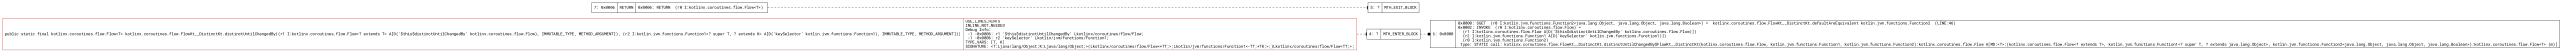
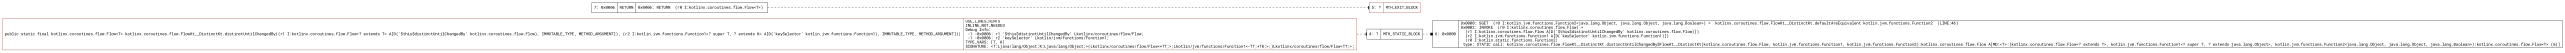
node "5: ?": color black -> brown
node "4: ?": text "MTH_ENTER_BLOCK" -> "MTH_STATIC_BLOCK"
node "6: 0x0000": text "(r0 I:kotlin.jvm.functions.Function2)" -> "(r0 I:kotlin.static.functions.Function2)"
